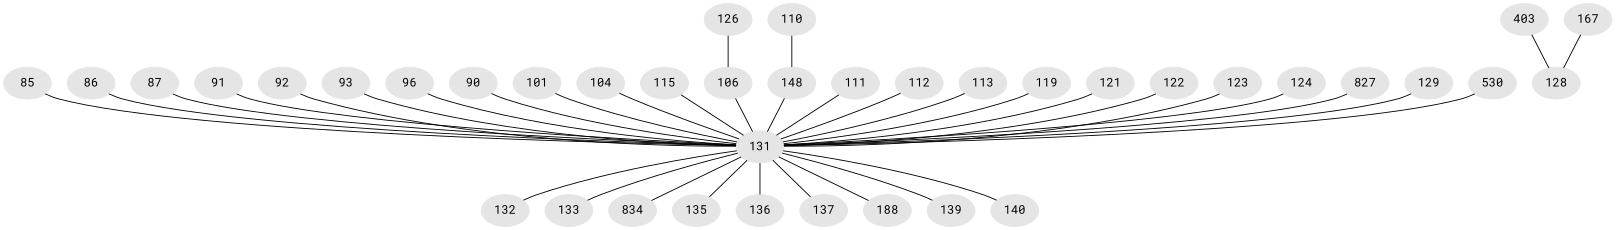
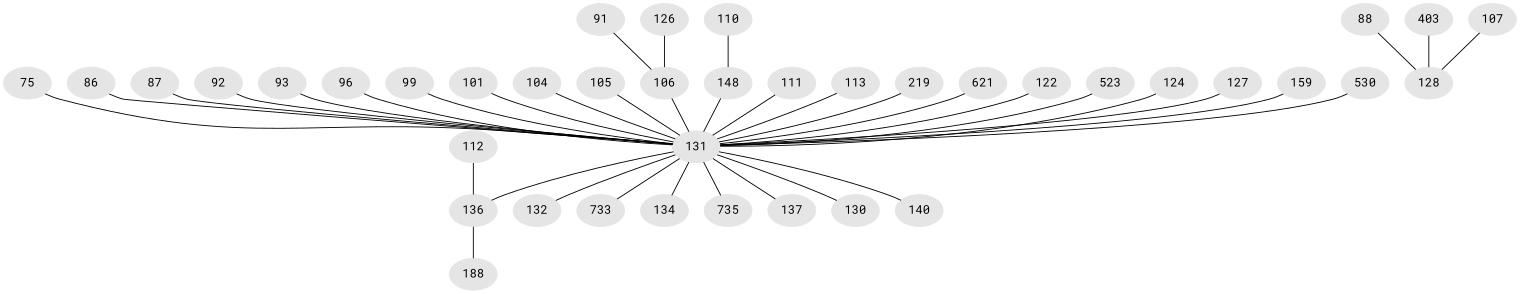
node "88": added
node "167": label "167" -> "107"
node "85": label "85" -> "75"
node "90": label "90" -> "99"
node "115": label "115" -> "105"
node "119": label "119" -> "219"
node "121": label "121" -> "621"
node "123": label "123" -> "523"
node "827": label "827" -> "127"
node "129": label "129" -> "159"
edge "91" -- "131": now "91" -- "106"
edge "112" -- "131": now "112" -- "136"
edge "131" -- "188": now "136" -- "188"
node "133": label "133" -> "733"
node "834": label "834" -> "134"
node "135": label "135" -> "735"
node "139": label "139" -> "130"
